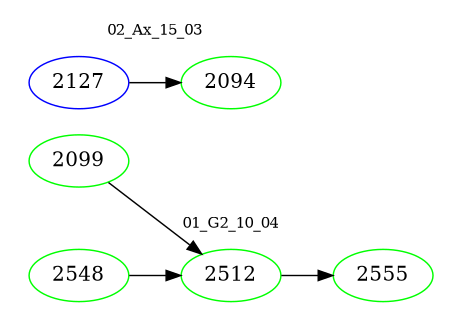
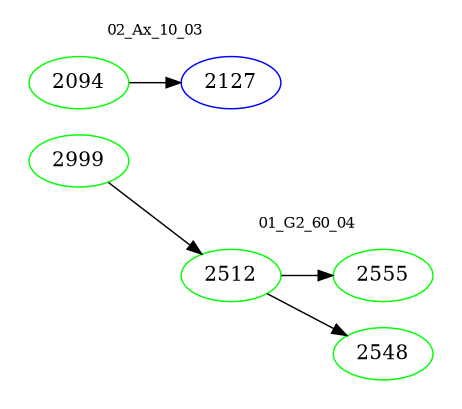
cluster "02_Ax_15_03": label "02_Ax_15_03" -> "02_Ax_10_03"
edge "2127" -> "2094": reversed
node "2099": label "2099" -> "2999"
cluster "01_G2_10_04": label "01_G2_10_04" -> "01_G2_60_04"
edge "2548" -> "2512": reversed
